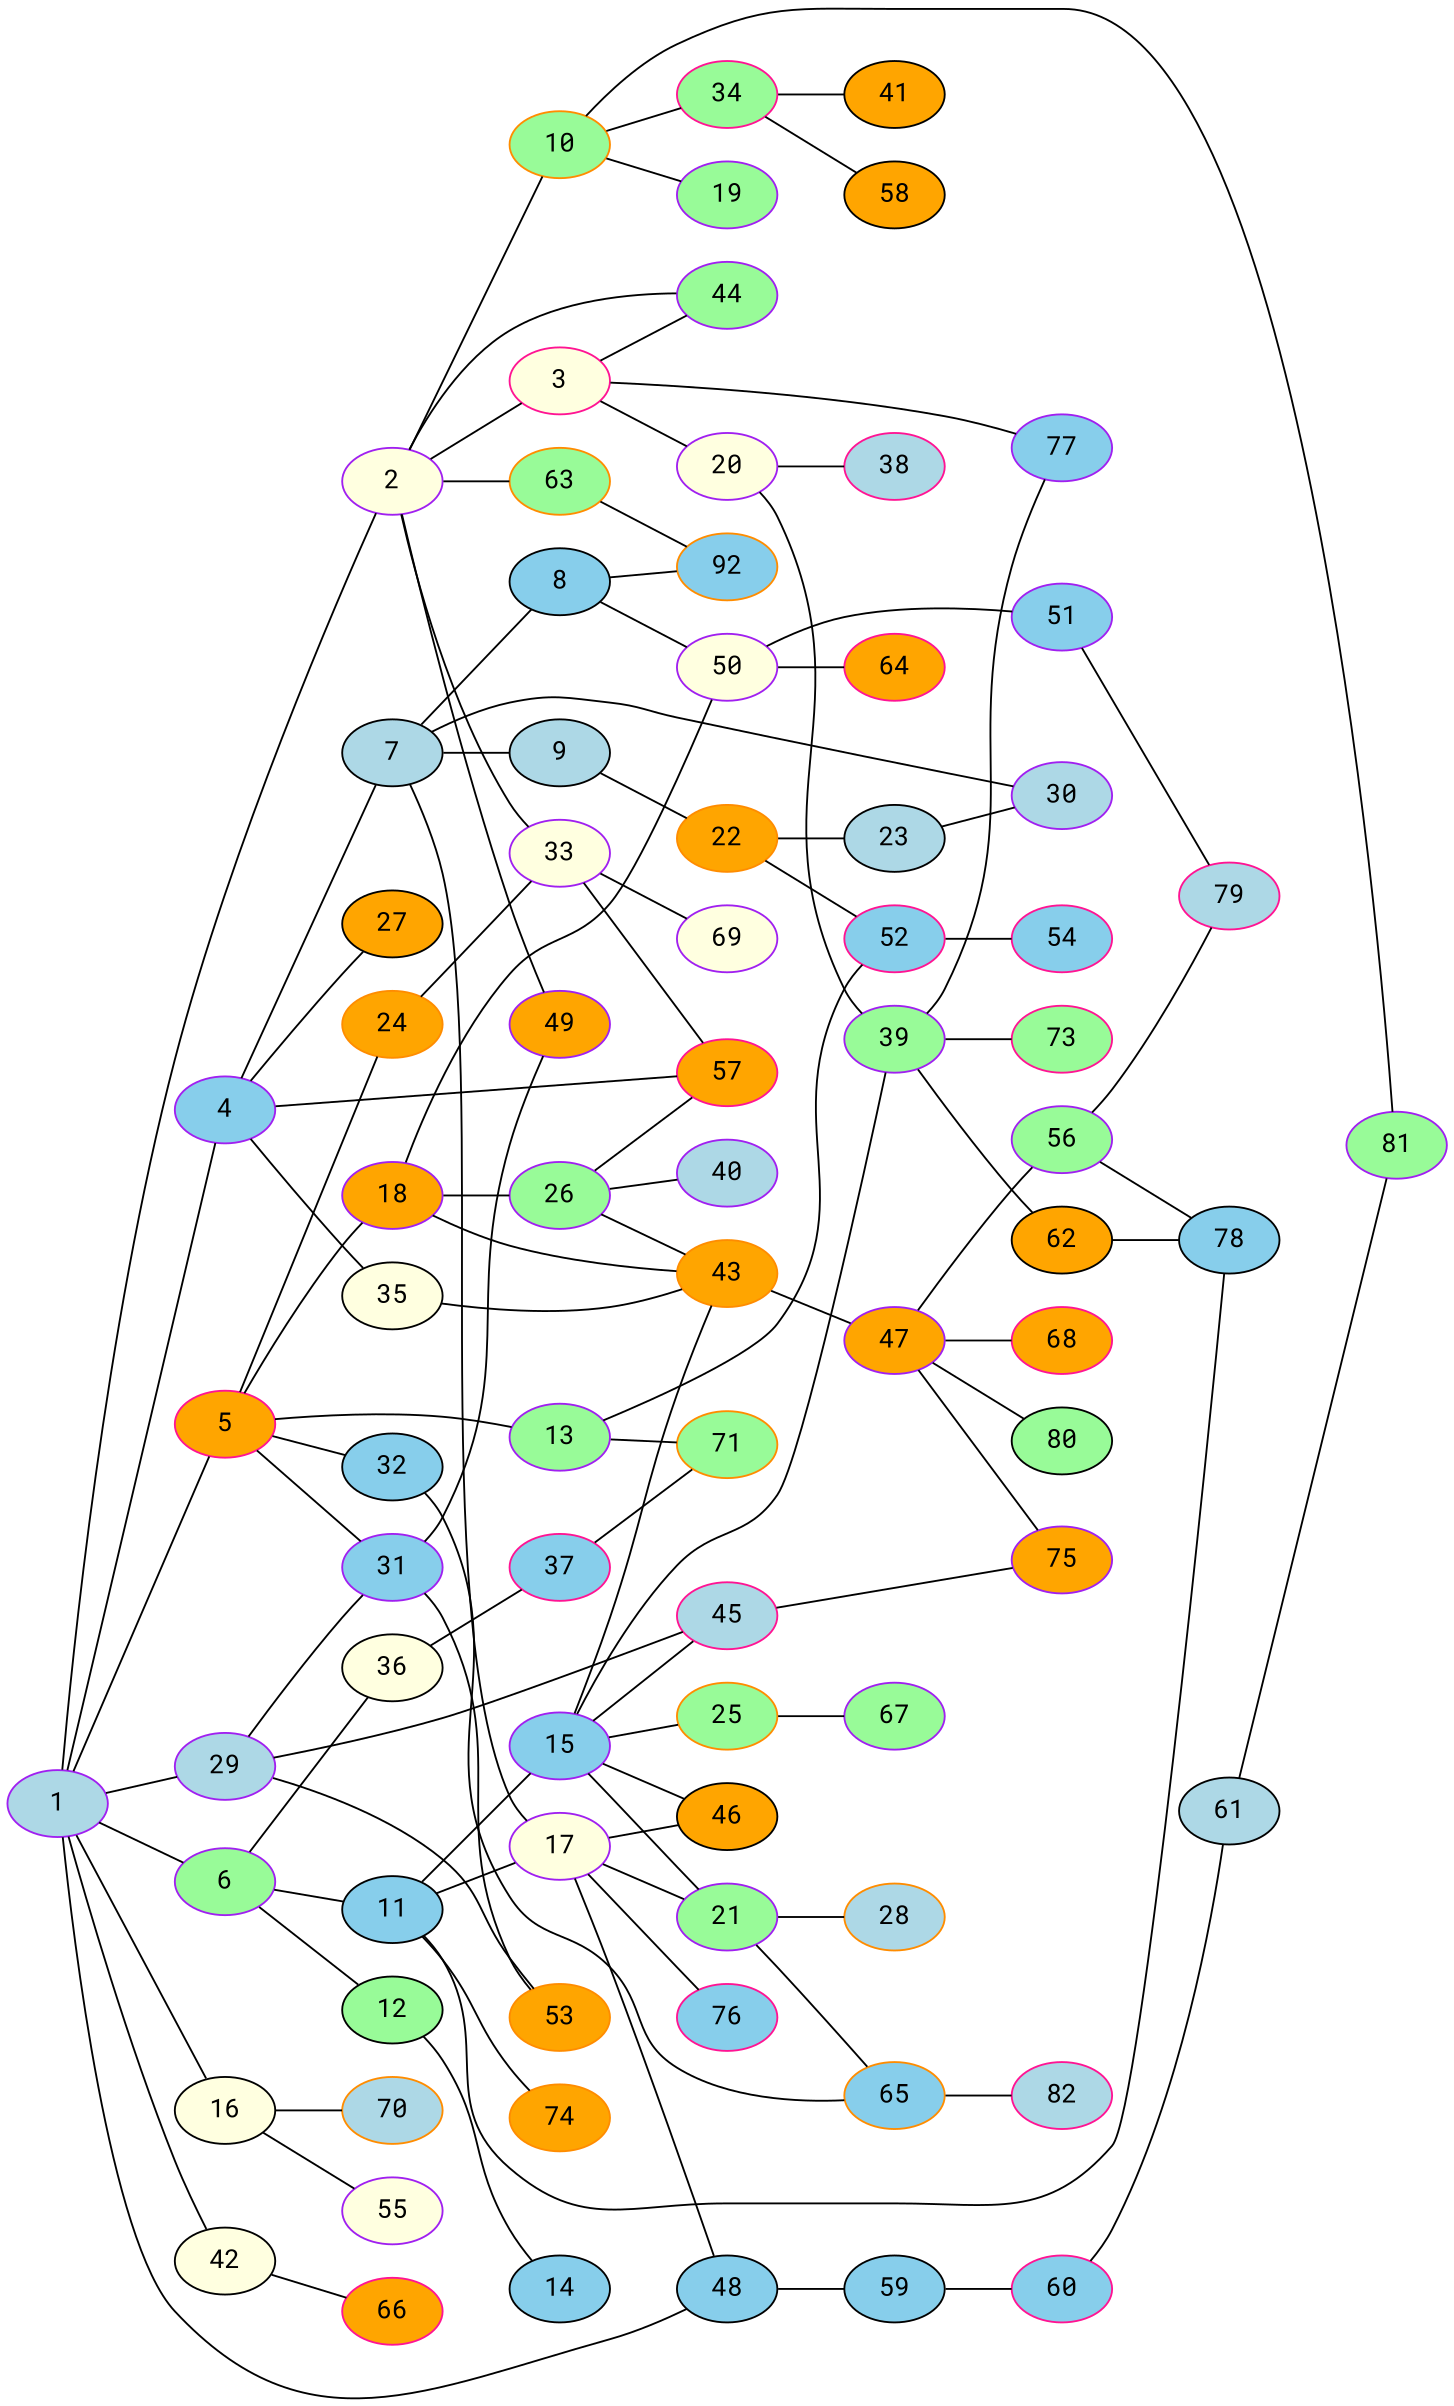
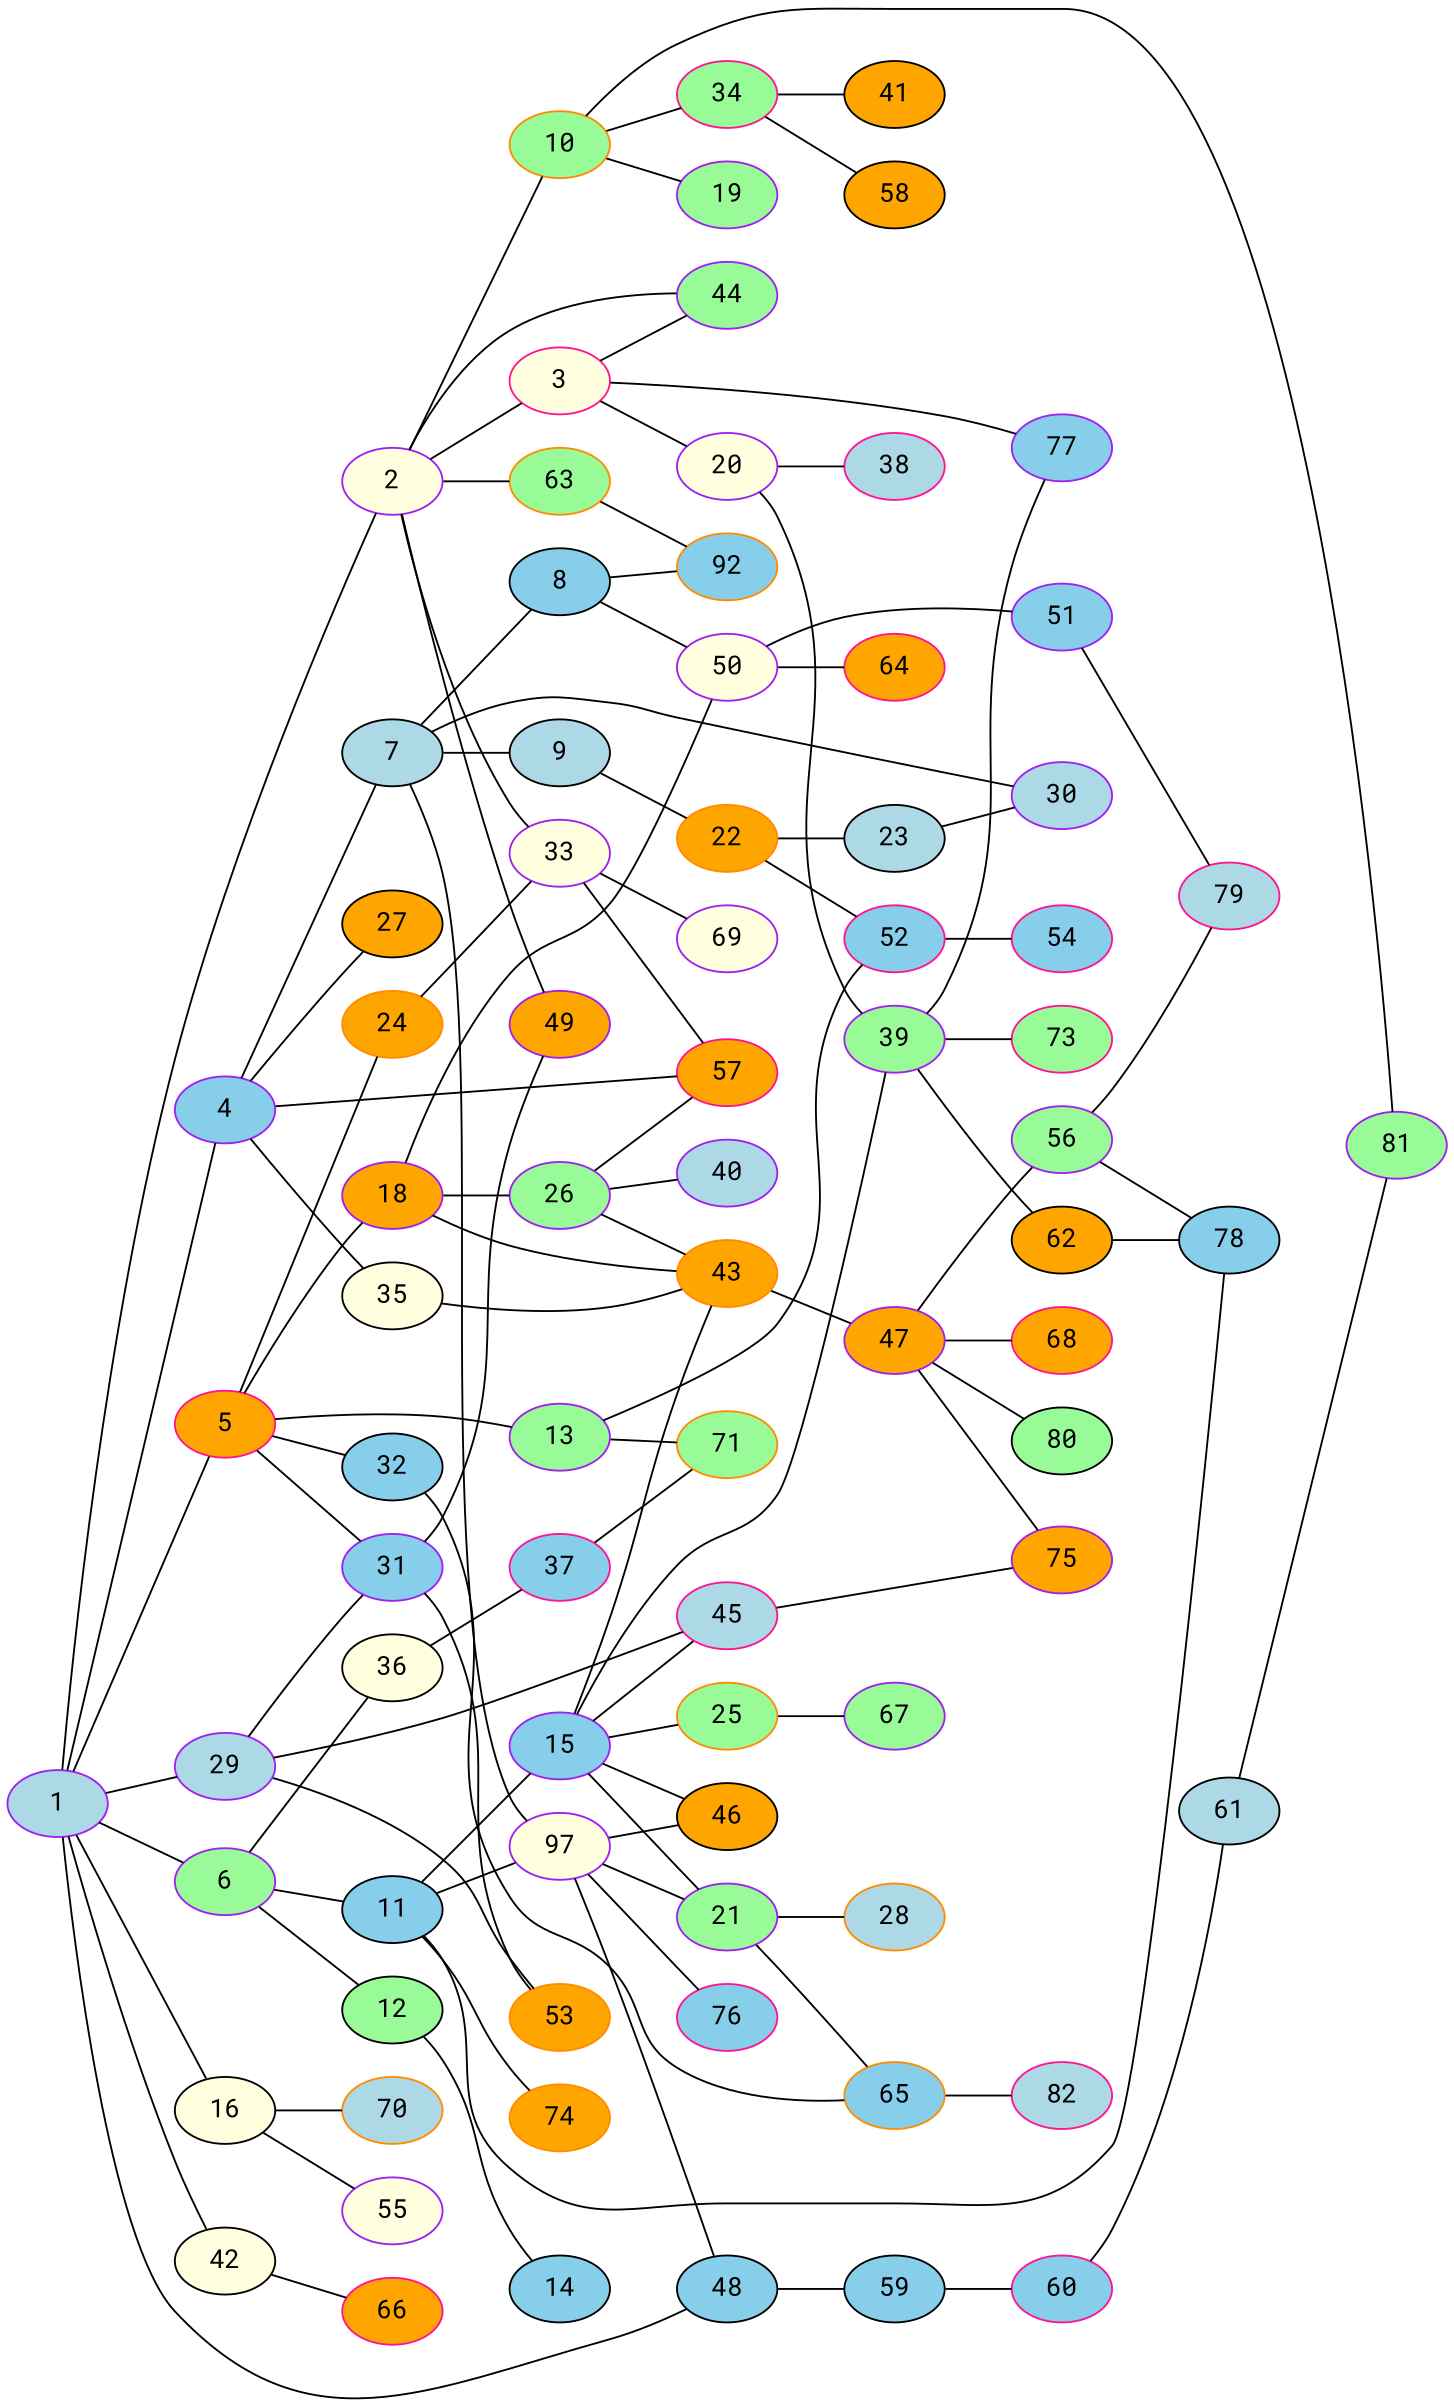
node "17": label "17" -> "97"
